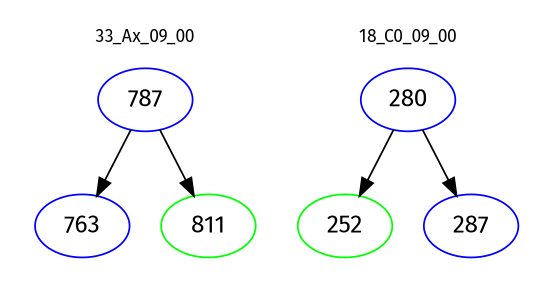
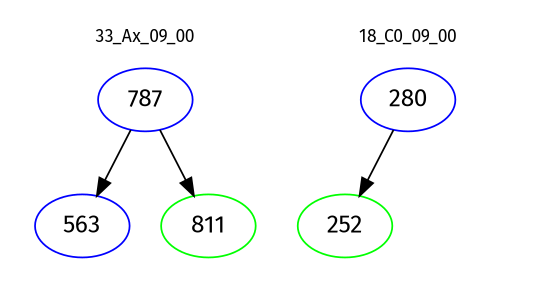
node "763": label "763" -> "563"
node "287": removed
